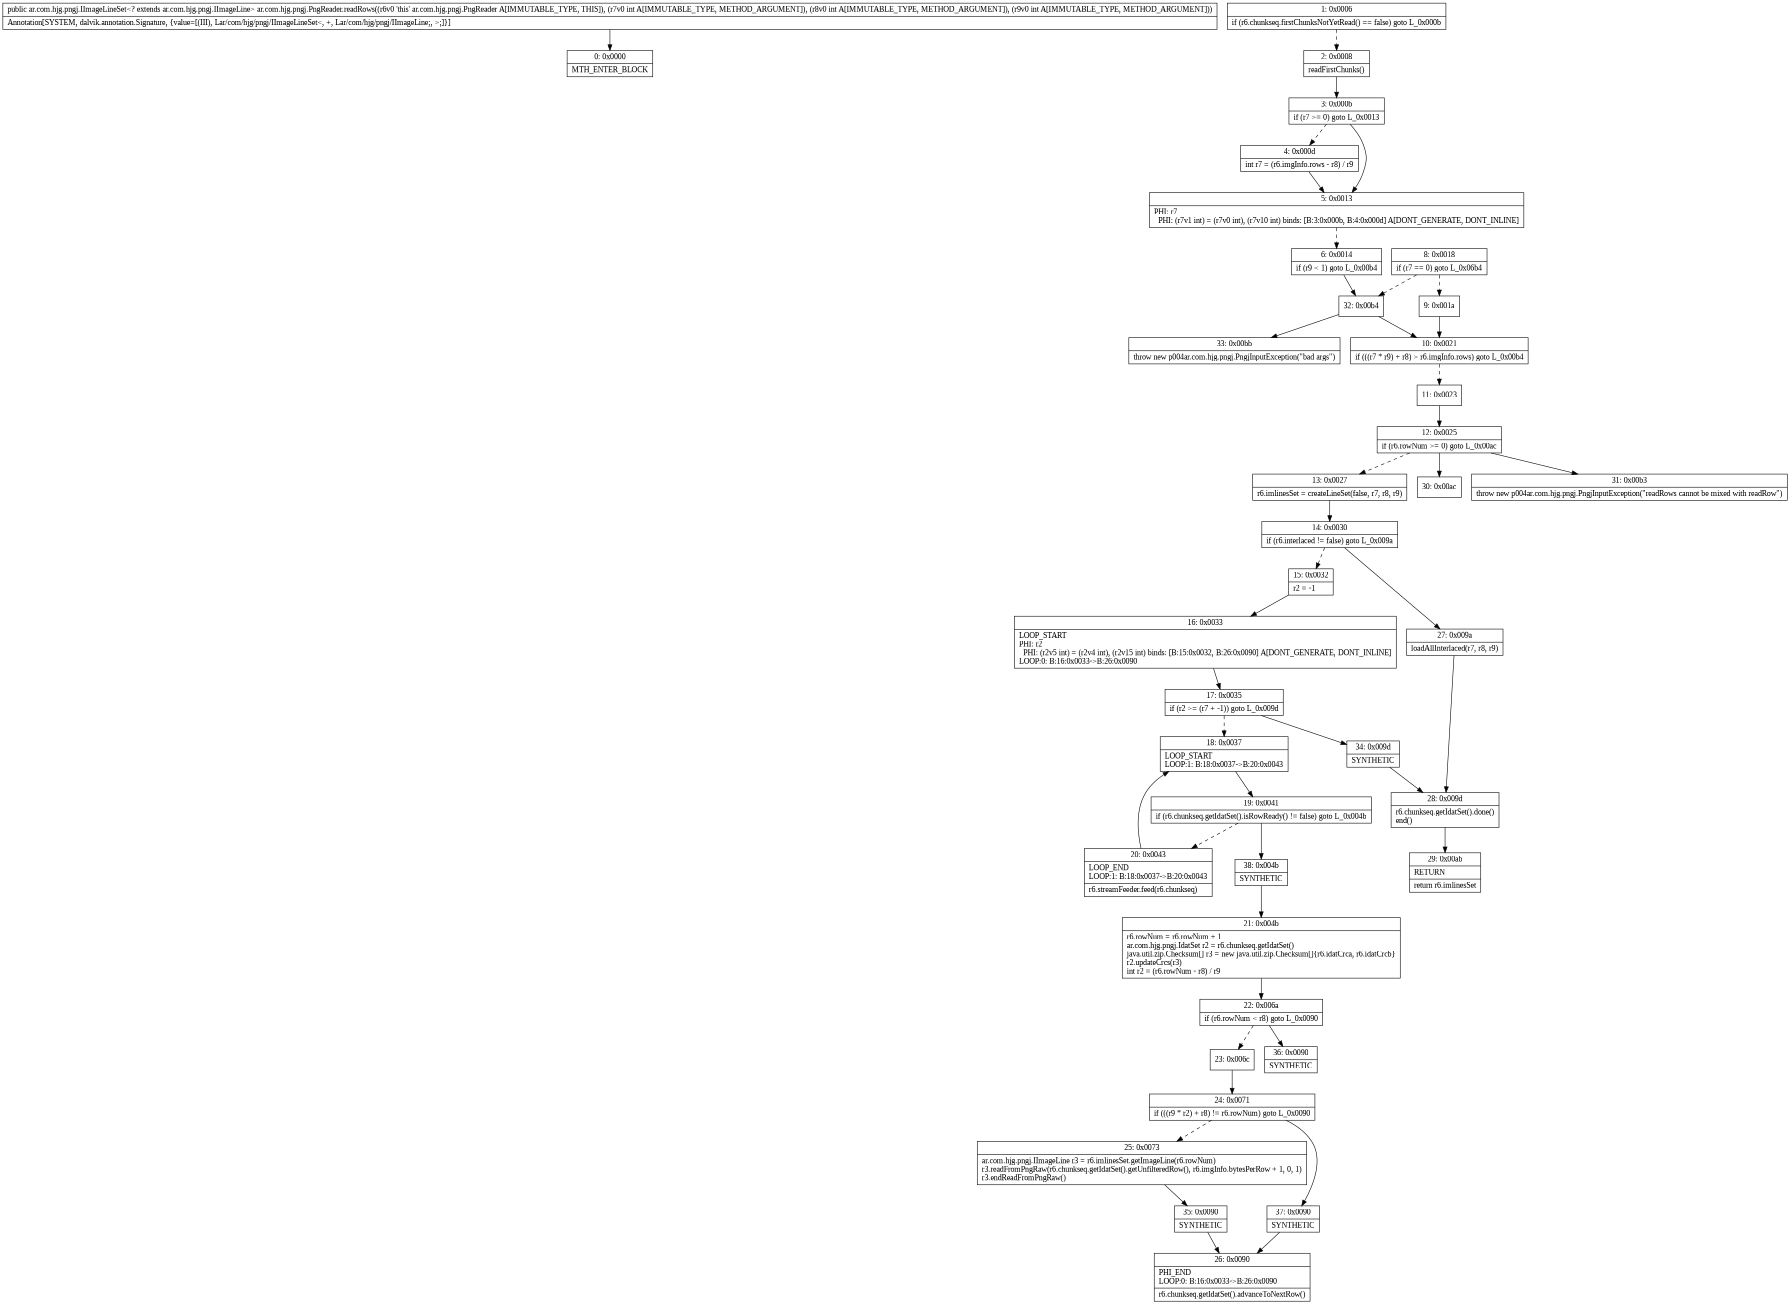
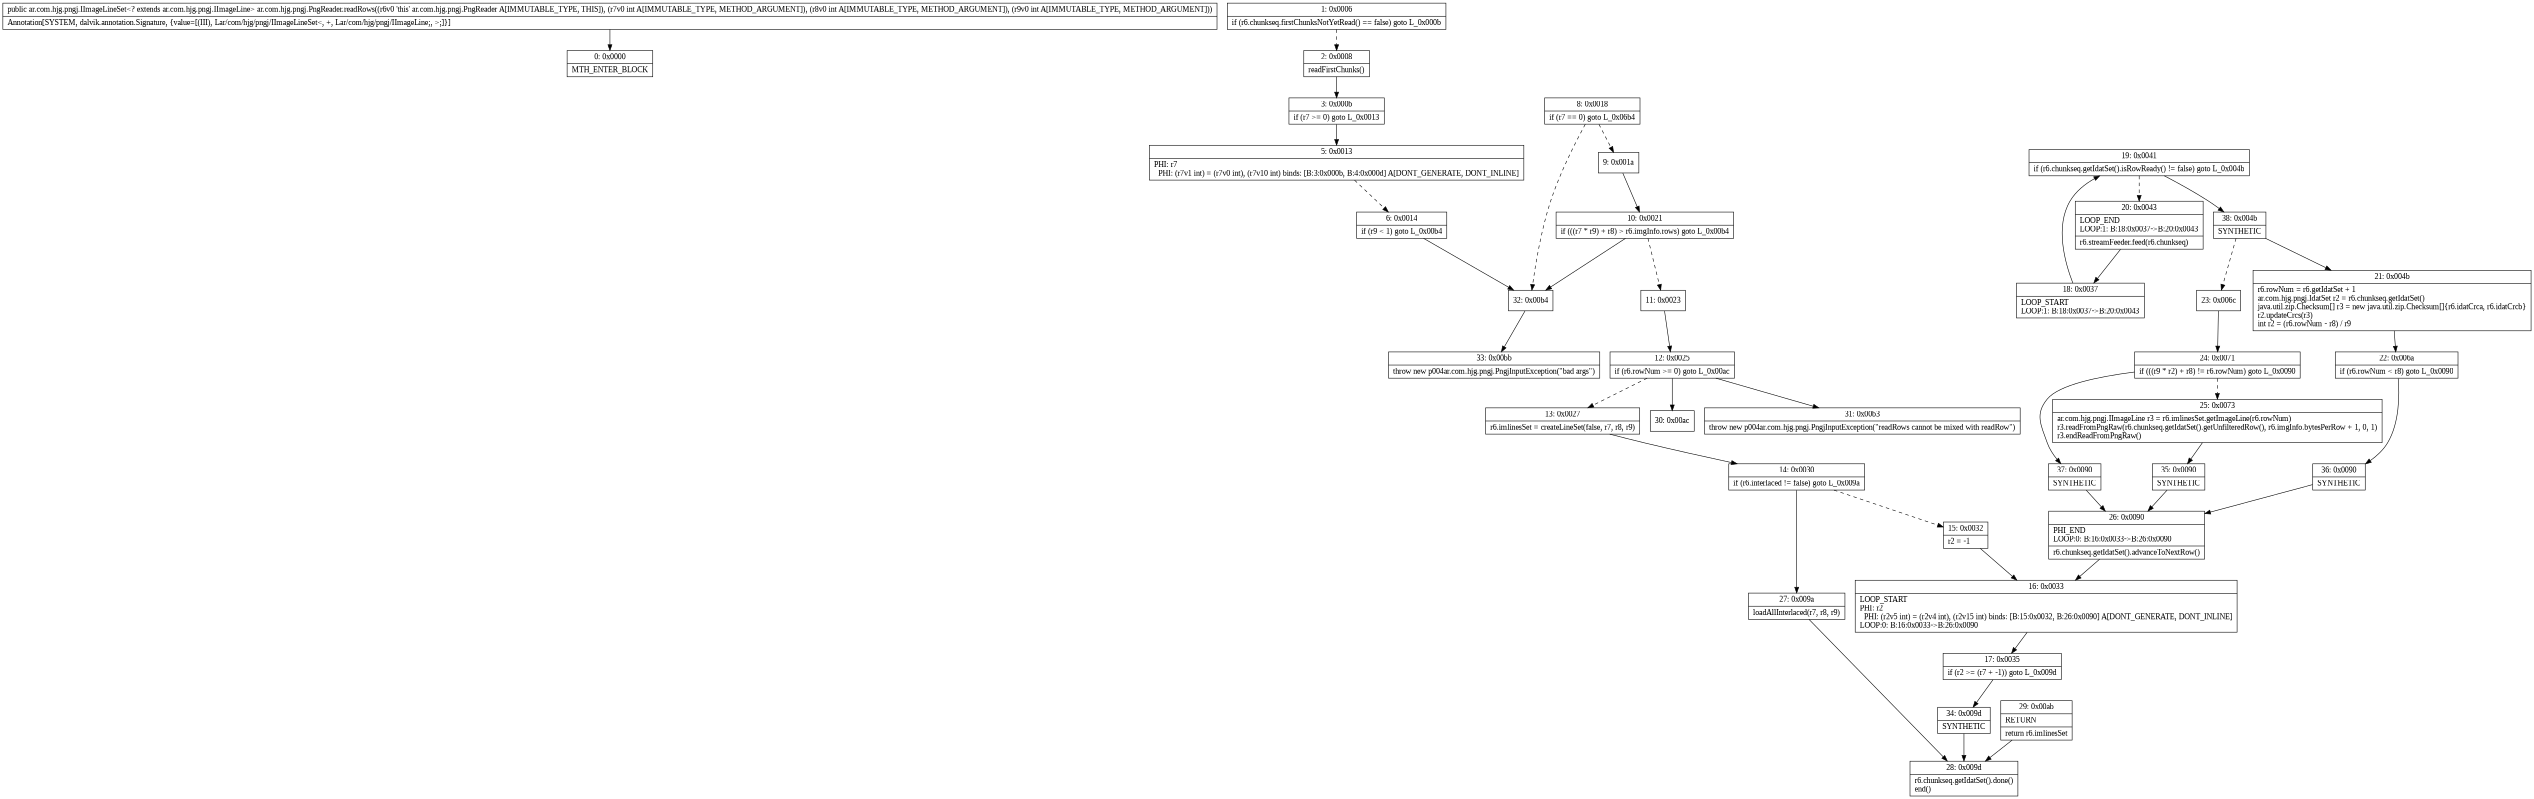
node "4: 0x000d": removed
edge "32: 0x00b4" -> "10: 0x0021": reversed
edge "36: 0x0090" -> "26: 0x0090": added
edge "26: 0x0090" -> "16: 0x0033": added
edge "17: 0x0035" -> "18: 0x0037": removed
edge "28: 0x009d" -> "29: 0x00ab": reversed
node "21: 0x004b": text "r6.rowNum = r6.rowNum + 1" -> "r6.rowNum = r6.getIdatSet + 1"
edge "22: 0x006a" -> "23: 0x006c": now "38: 0x004b" -> "23: 0x006c"
